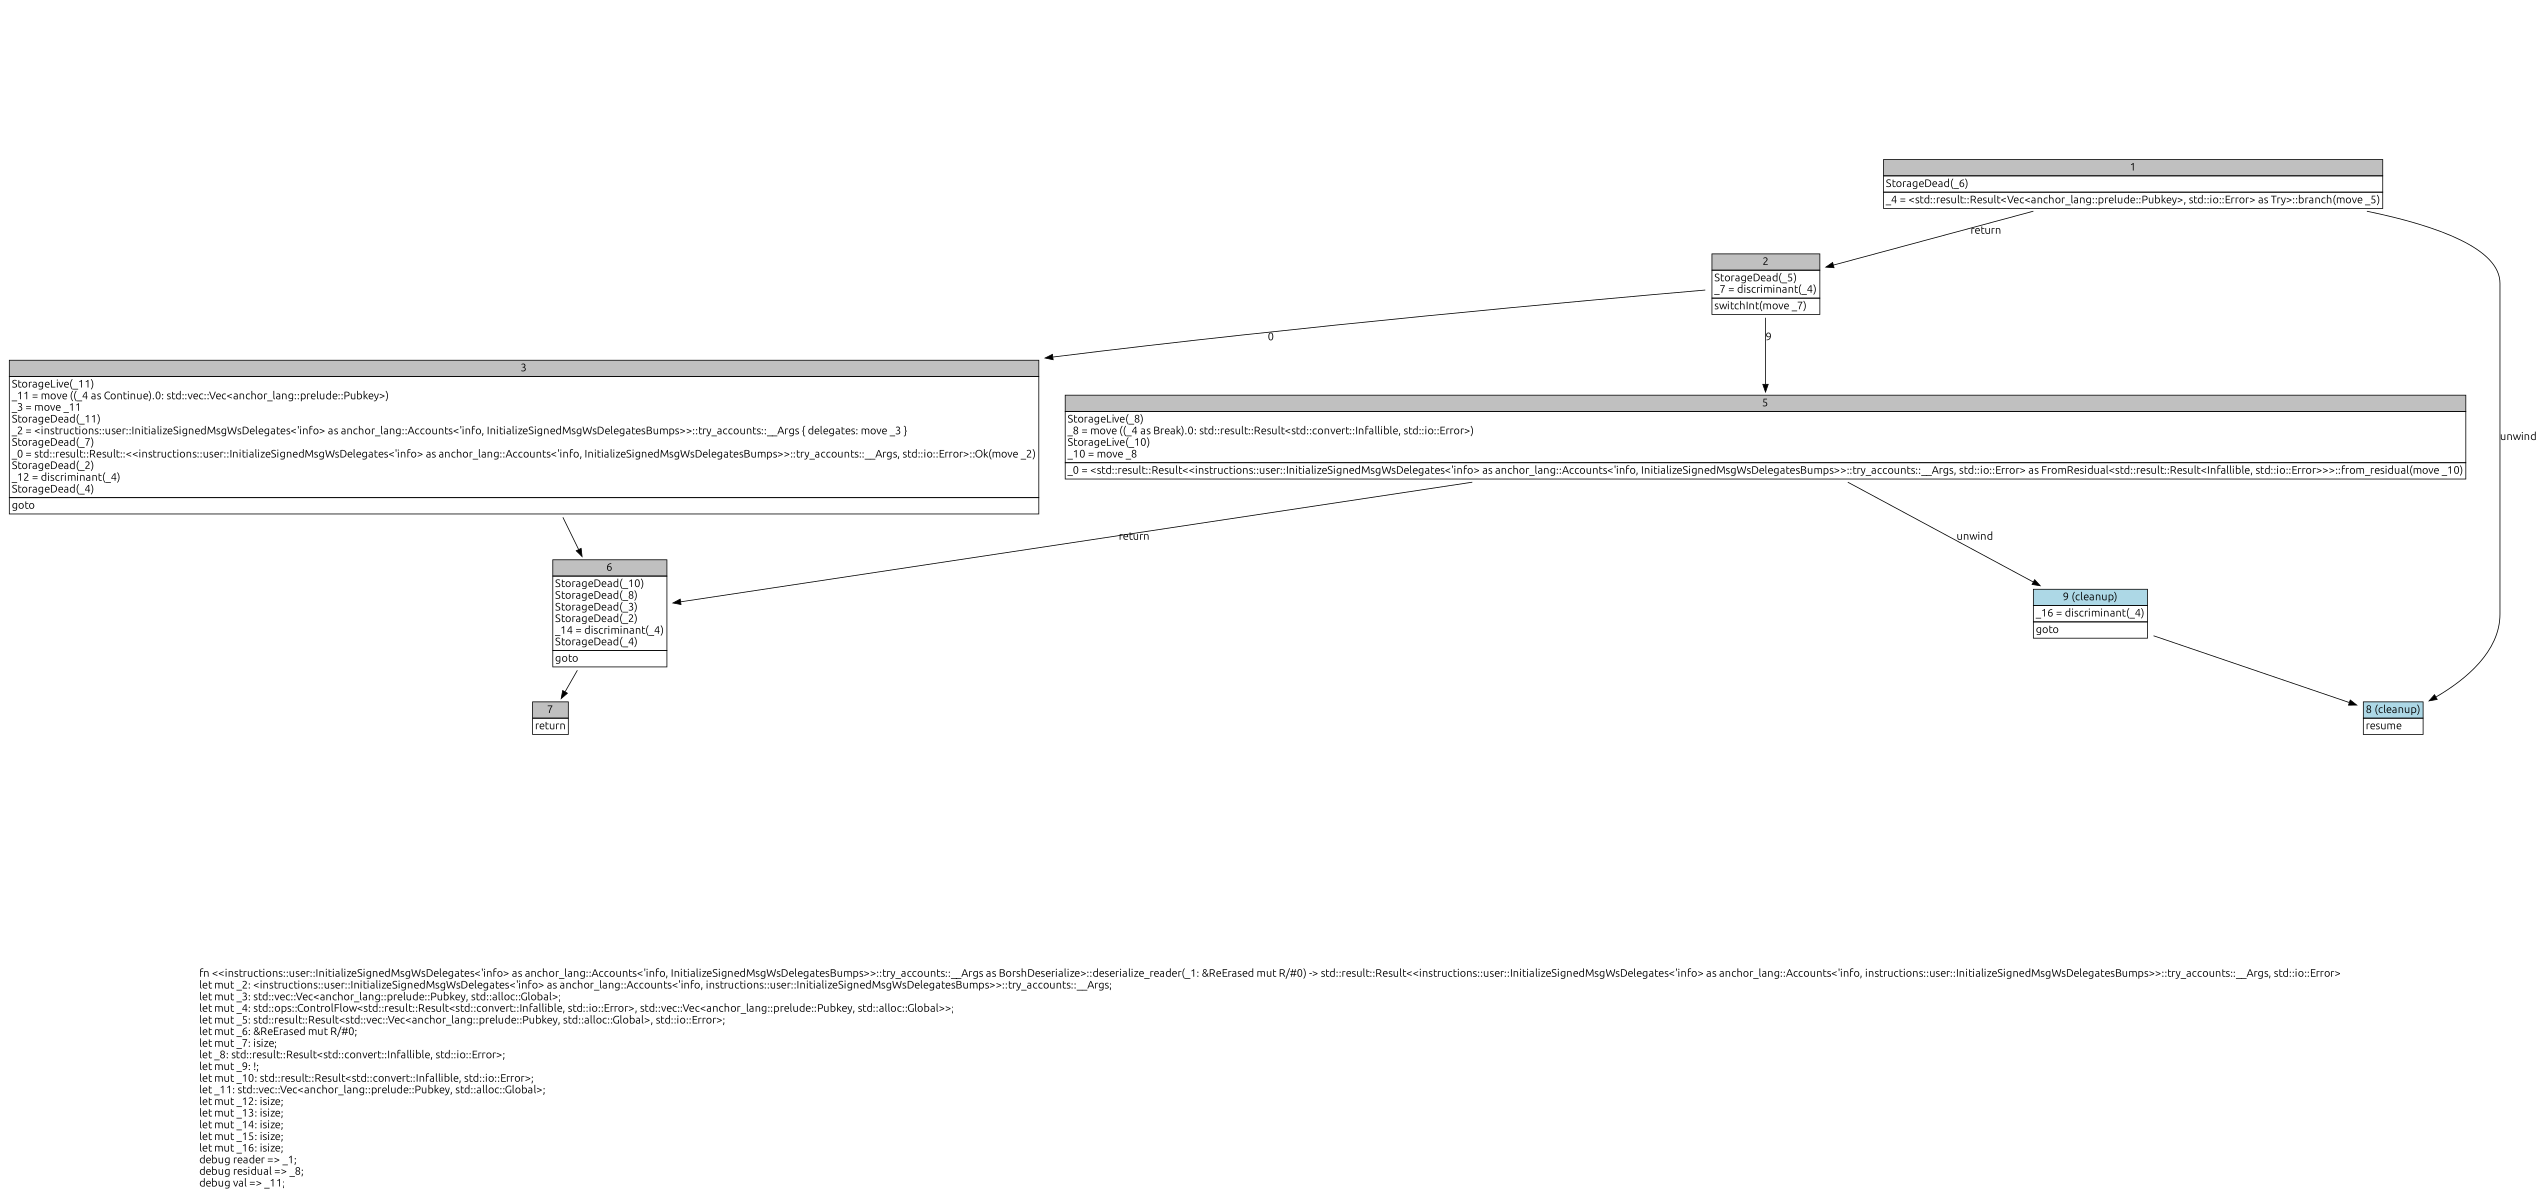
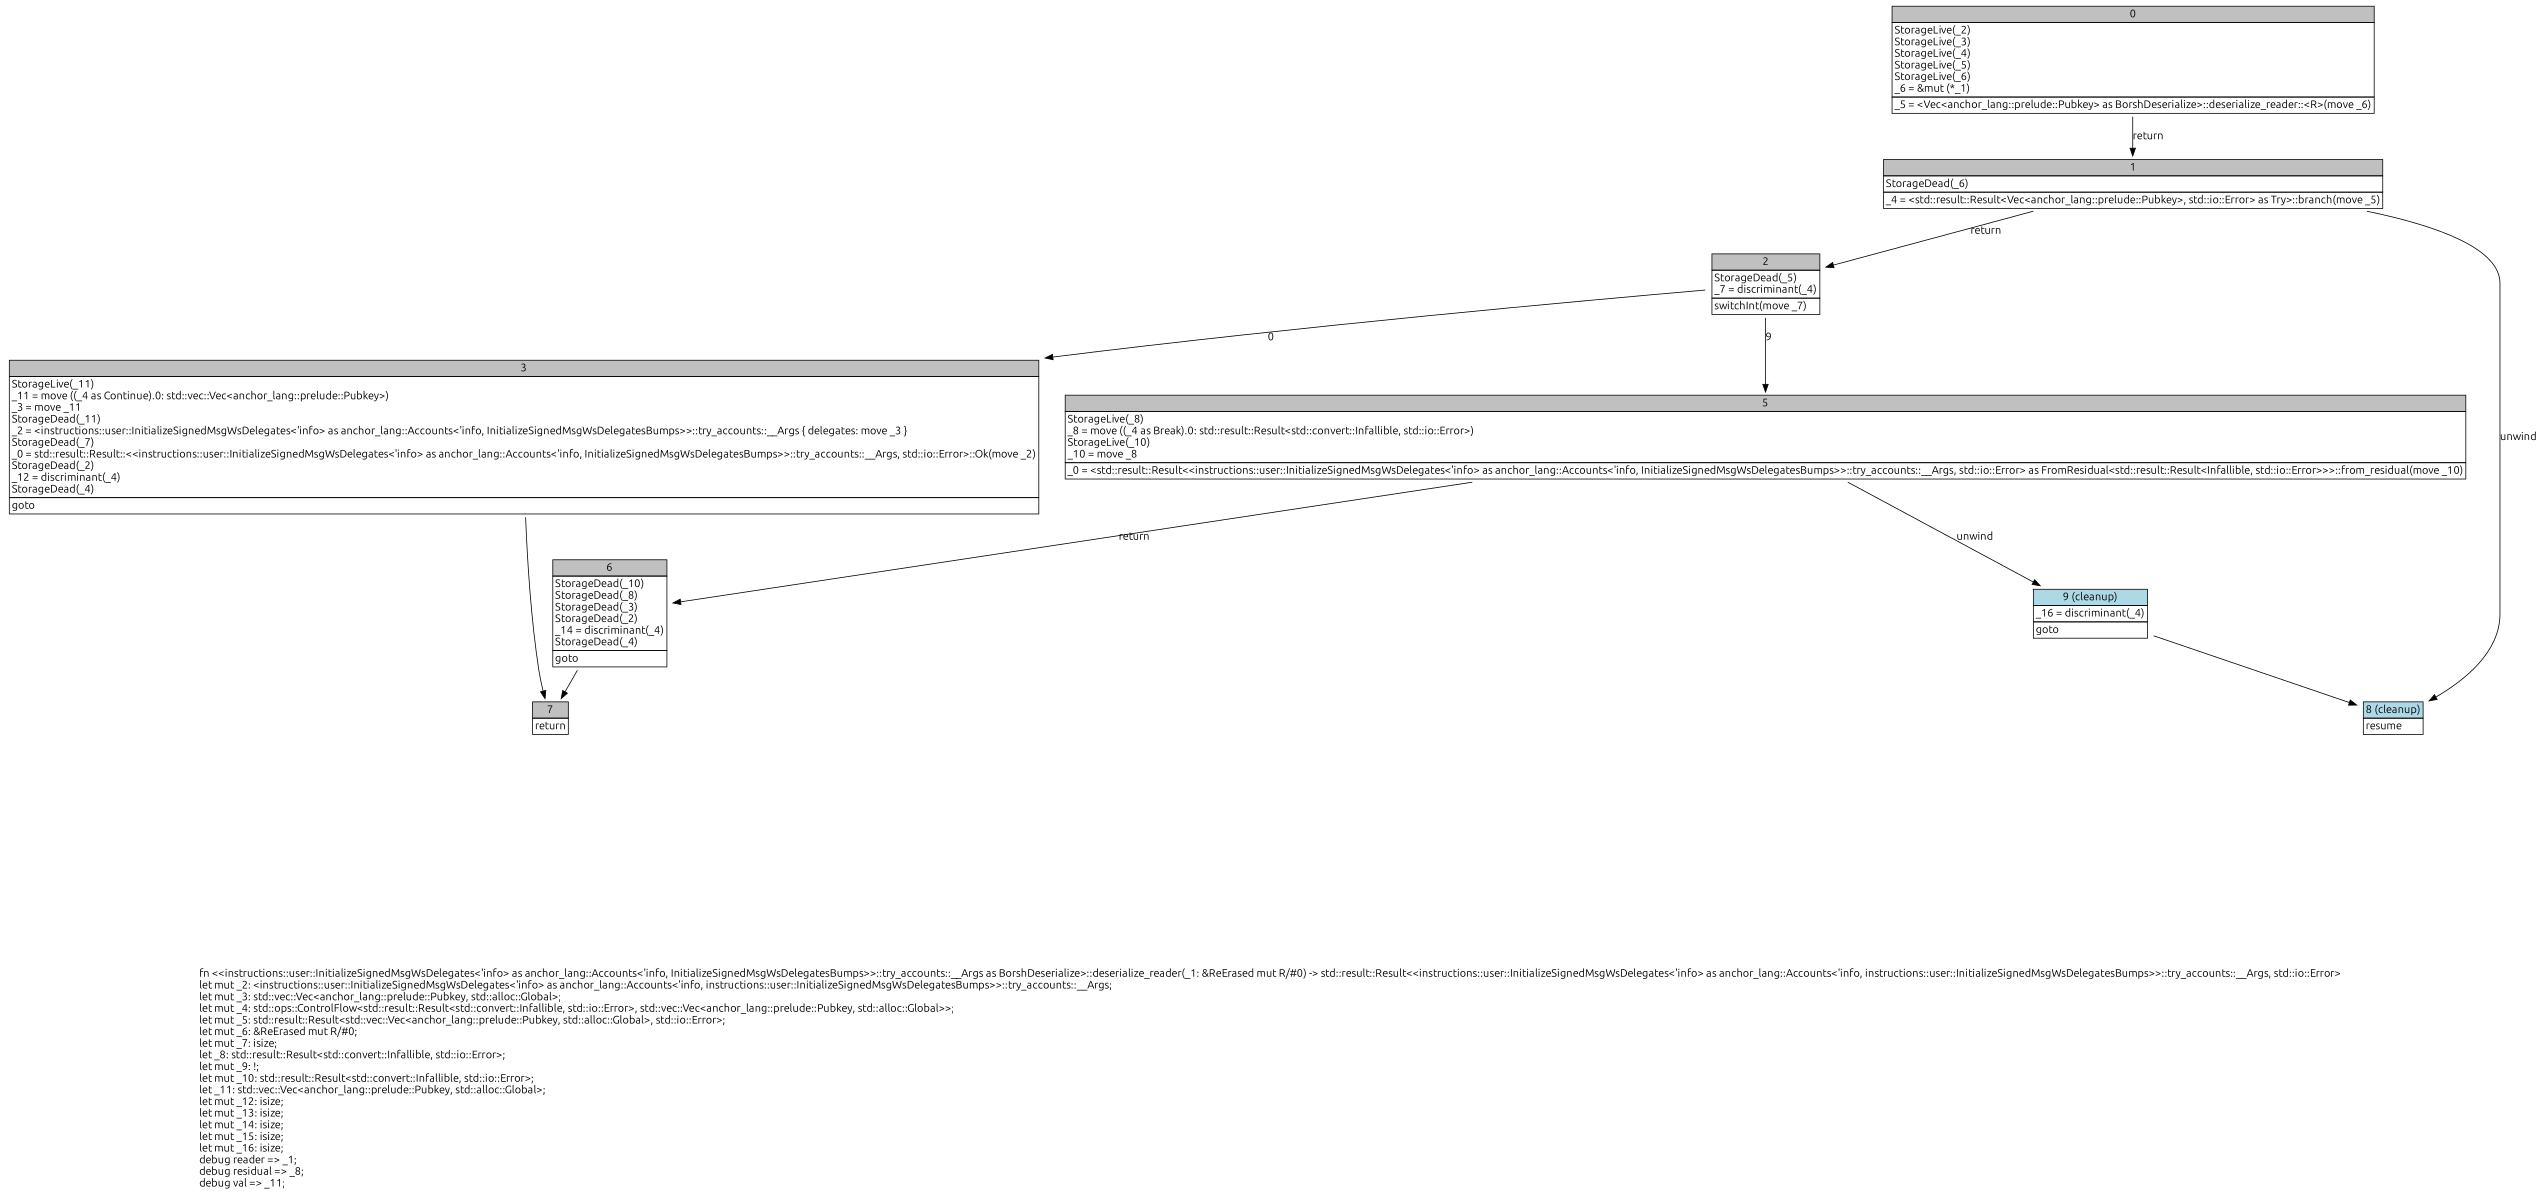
node "0": added
edge "3" -> "6": now "3" -> "7"
